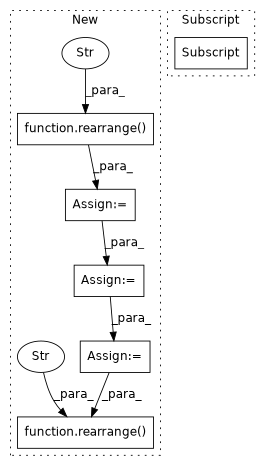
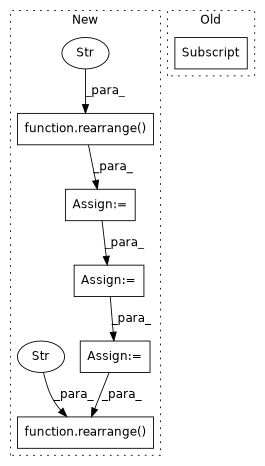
cluster "Subscript": label "Subscript" -> "Old"
